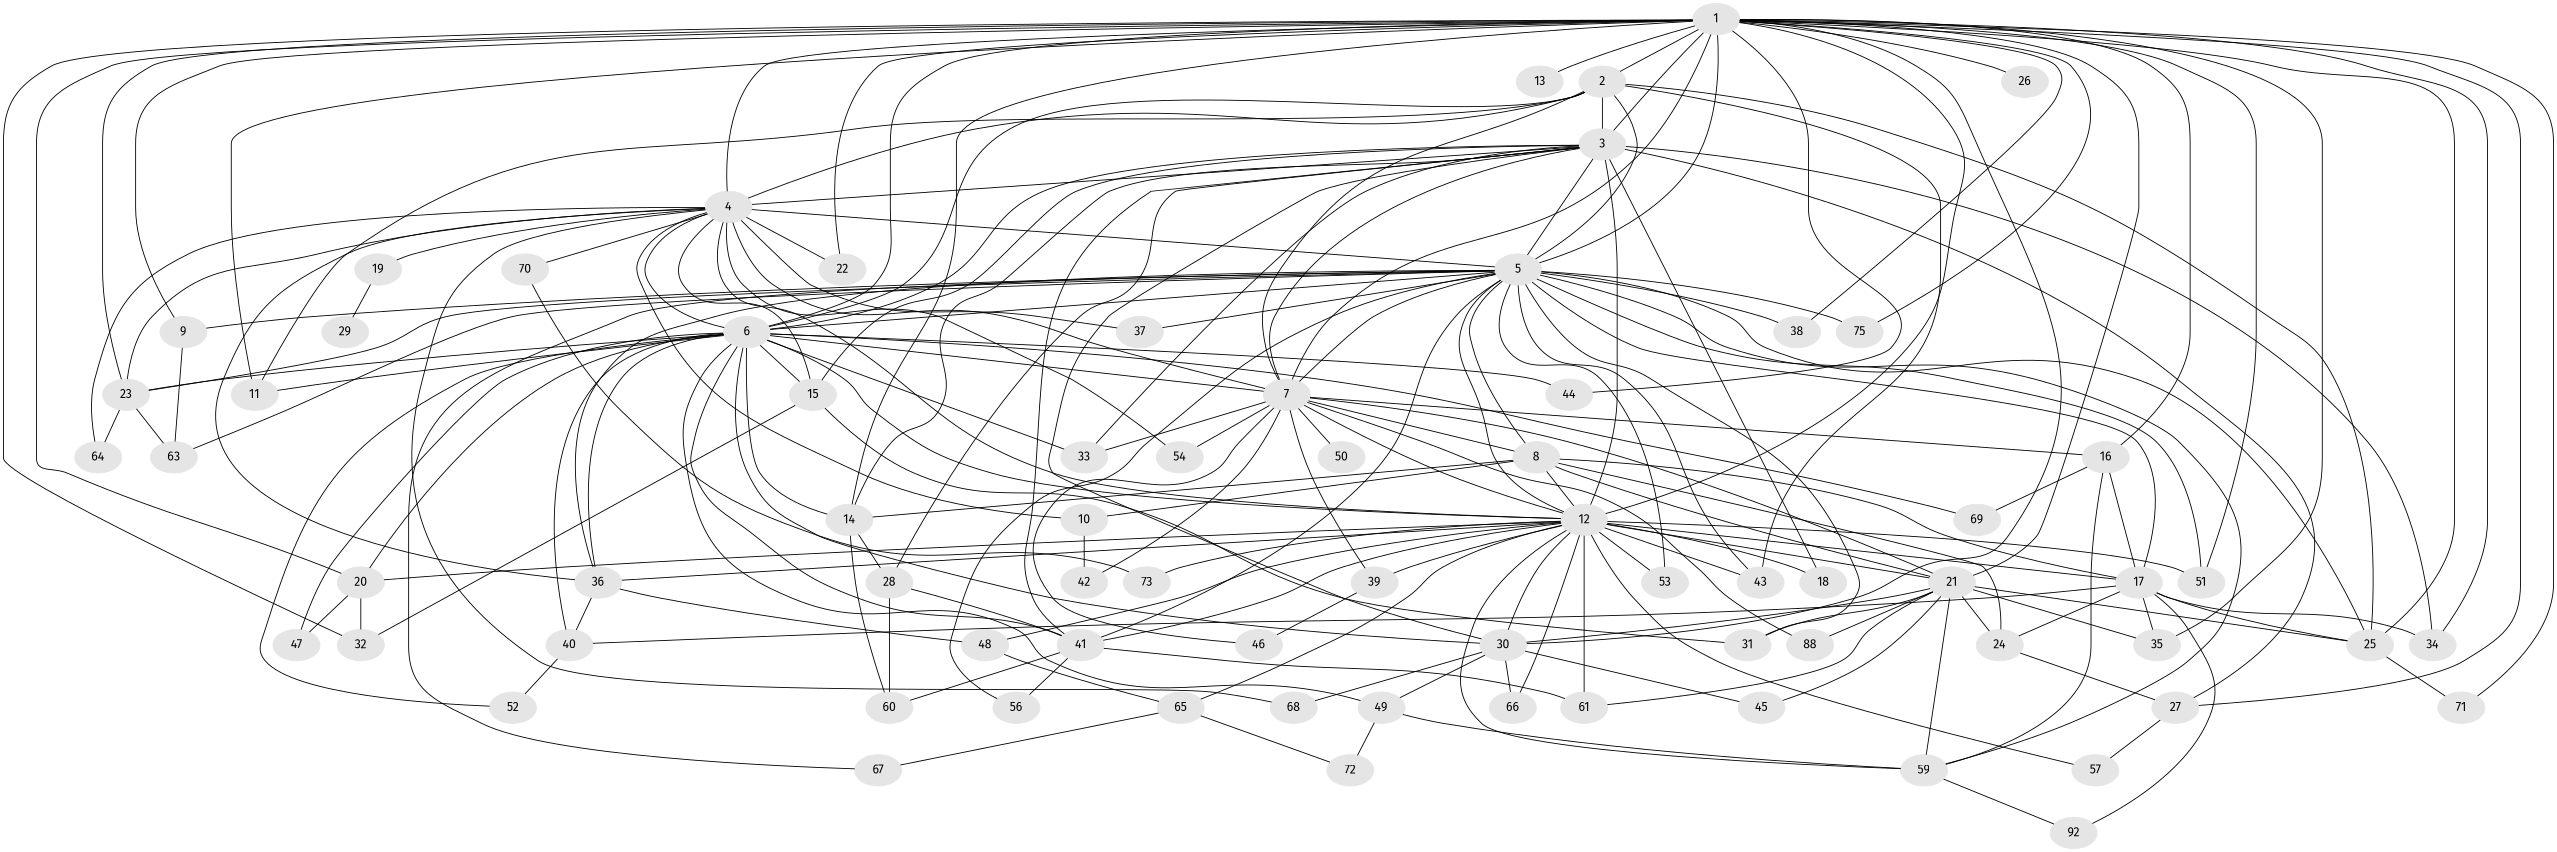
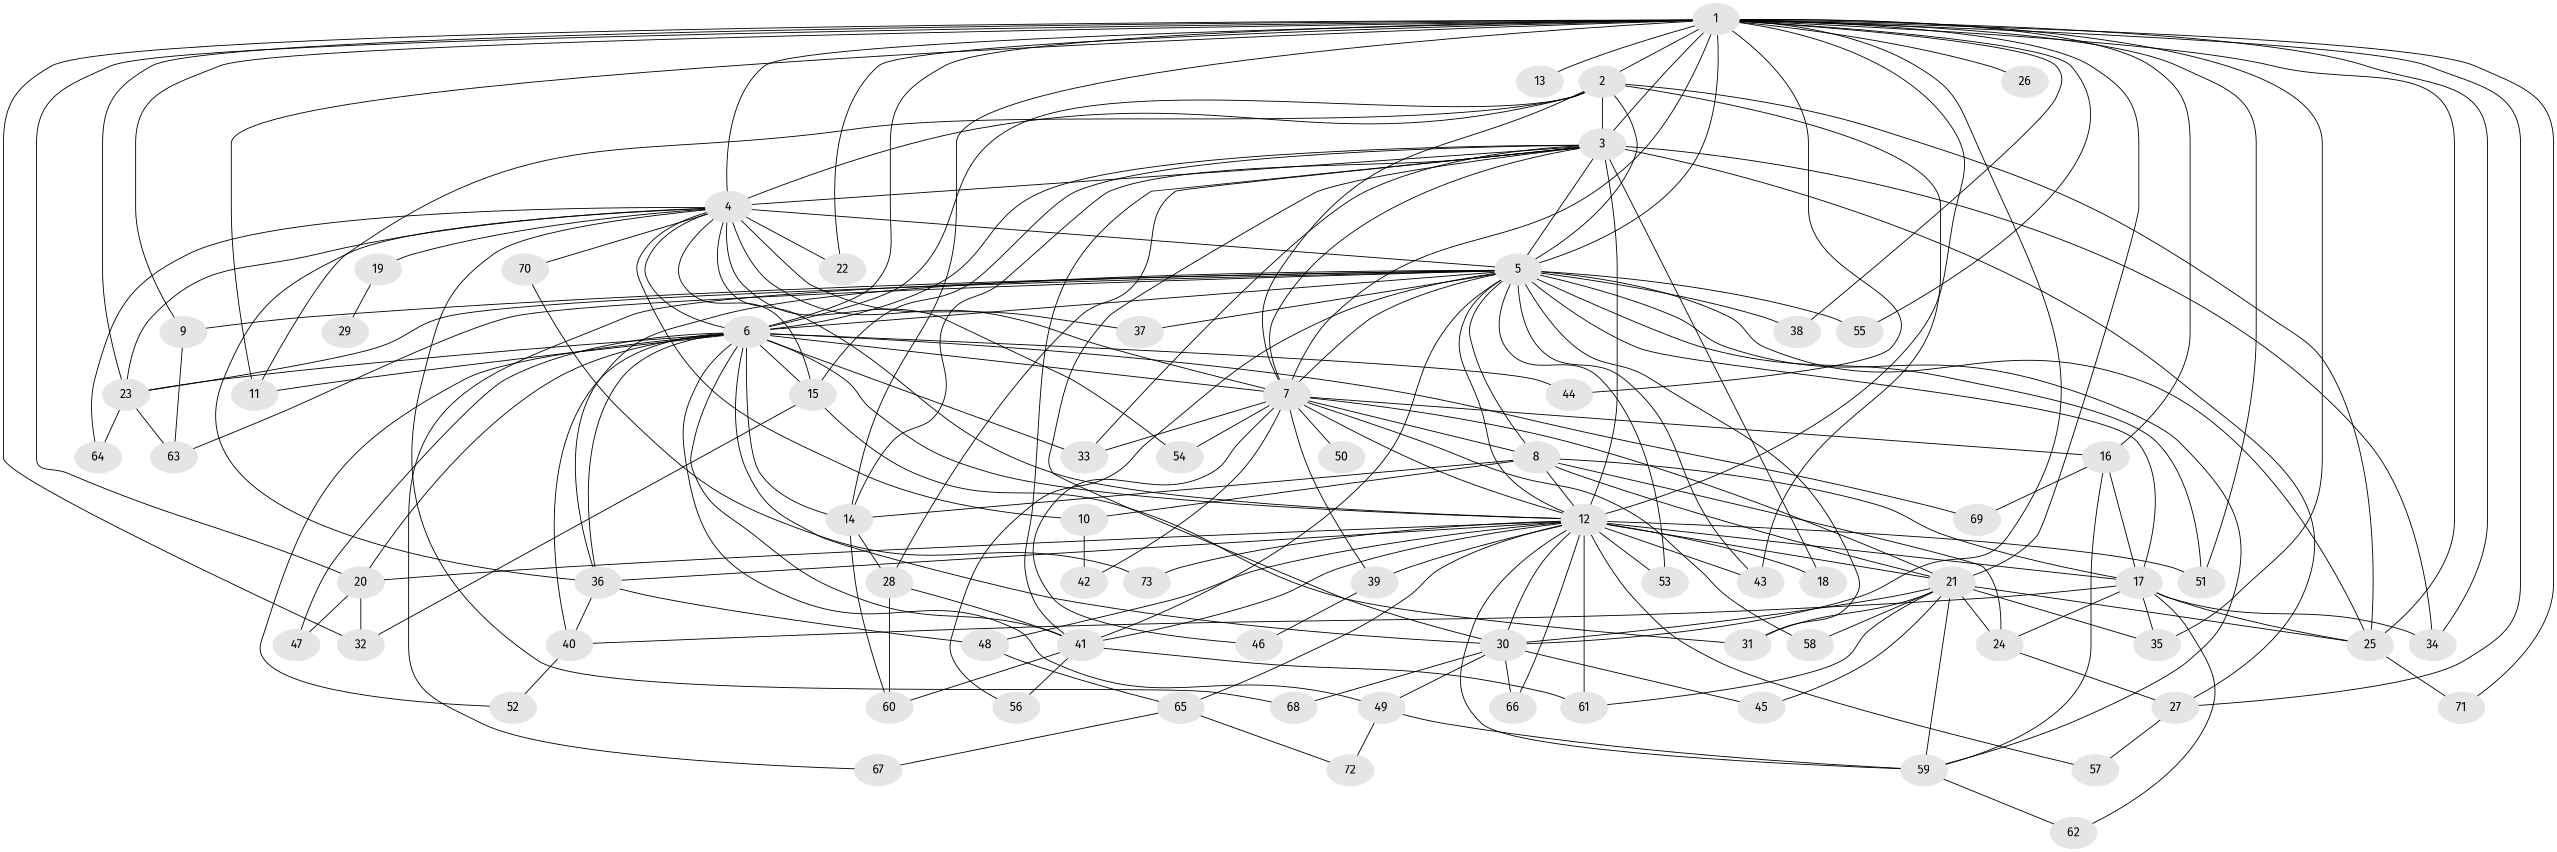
node "75": label "75" -> "55"
node "88": label "88" -> "58"
node "92": label "92" -> "62"
